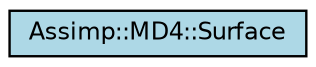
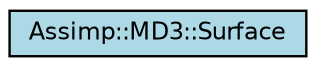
node "Assimp::MD4::Surface": label "Assimp::MD4::Surface" -> "Assimp::MD3::Surface"
